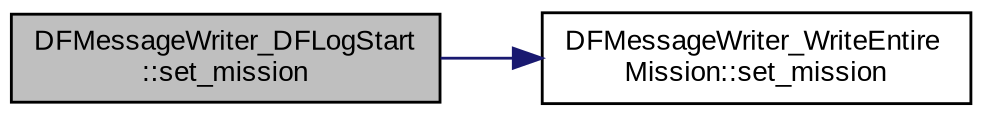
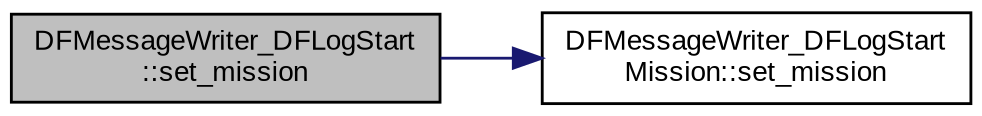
node "DFMessageWriter_WriteEntire Mission::set_mission": label "DFMessageWriter_WriteEntire Mission::set_mission" -> "DFMessageWriter_DFLogStart Mission::set_mission"
